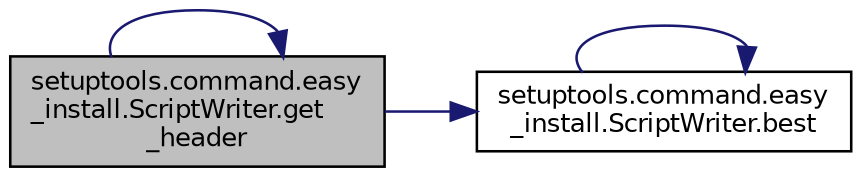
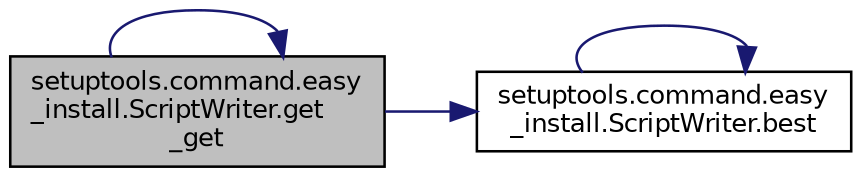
node "setuptools.command.easy _install.ScriptWriter.get _header": label "setuptools.command.easy _install.ScriptWriter.get _header" -> "setuptools.command.easy _install.ScriptWriter.get _get"
